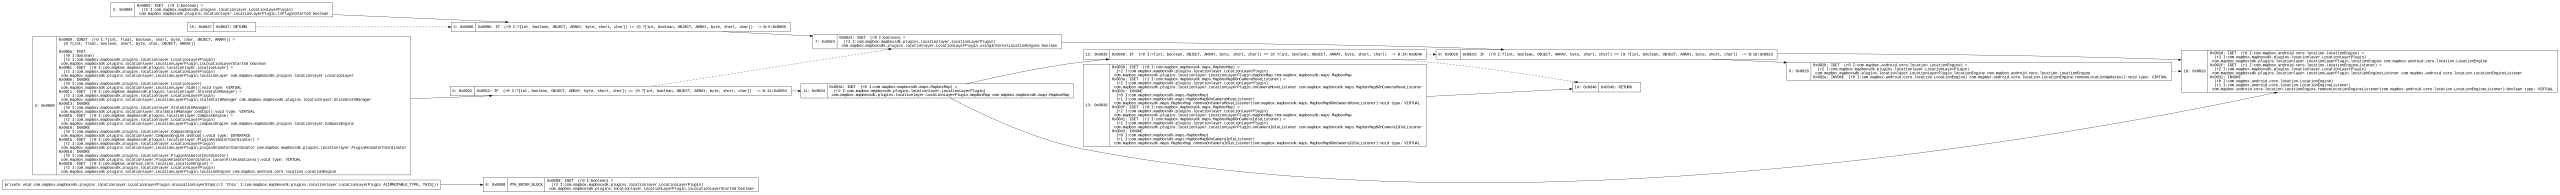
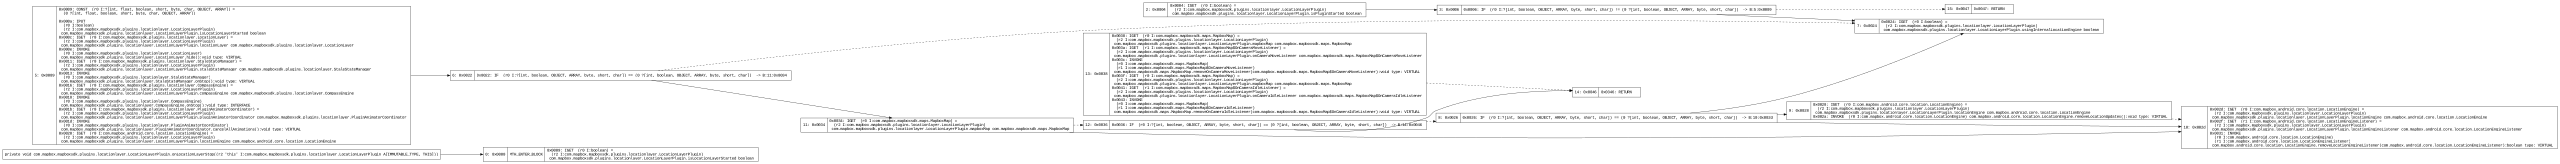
edge "15: 0x0047" -> "3: 0x0006": reversed
edge "7: 0x0024" -> "8: 0x0026": reversed
edge "12: 0x0036" -> "14: 0x0046": style dashed -> solid
edge "11: 0x0034" -> "12: 0x0036": style solid -> dashed
edge "13: 0x0038" -> "14: 0x0046": style solid -> dashed
